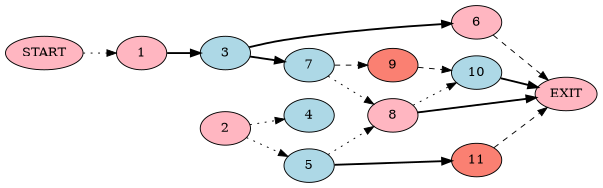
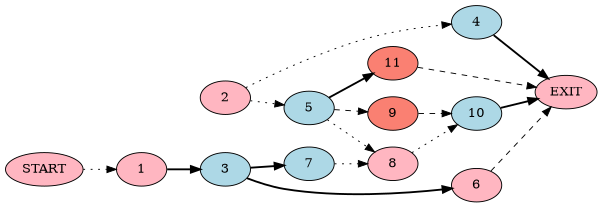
edge "7" -> "9": now "5" -> "9"
edge "8" -> "EXIT": now "4" -> "EXIT"
